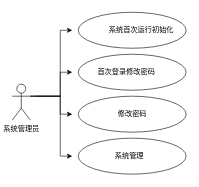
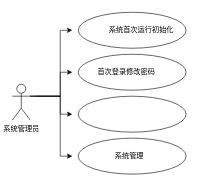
node "修改密码": removed
